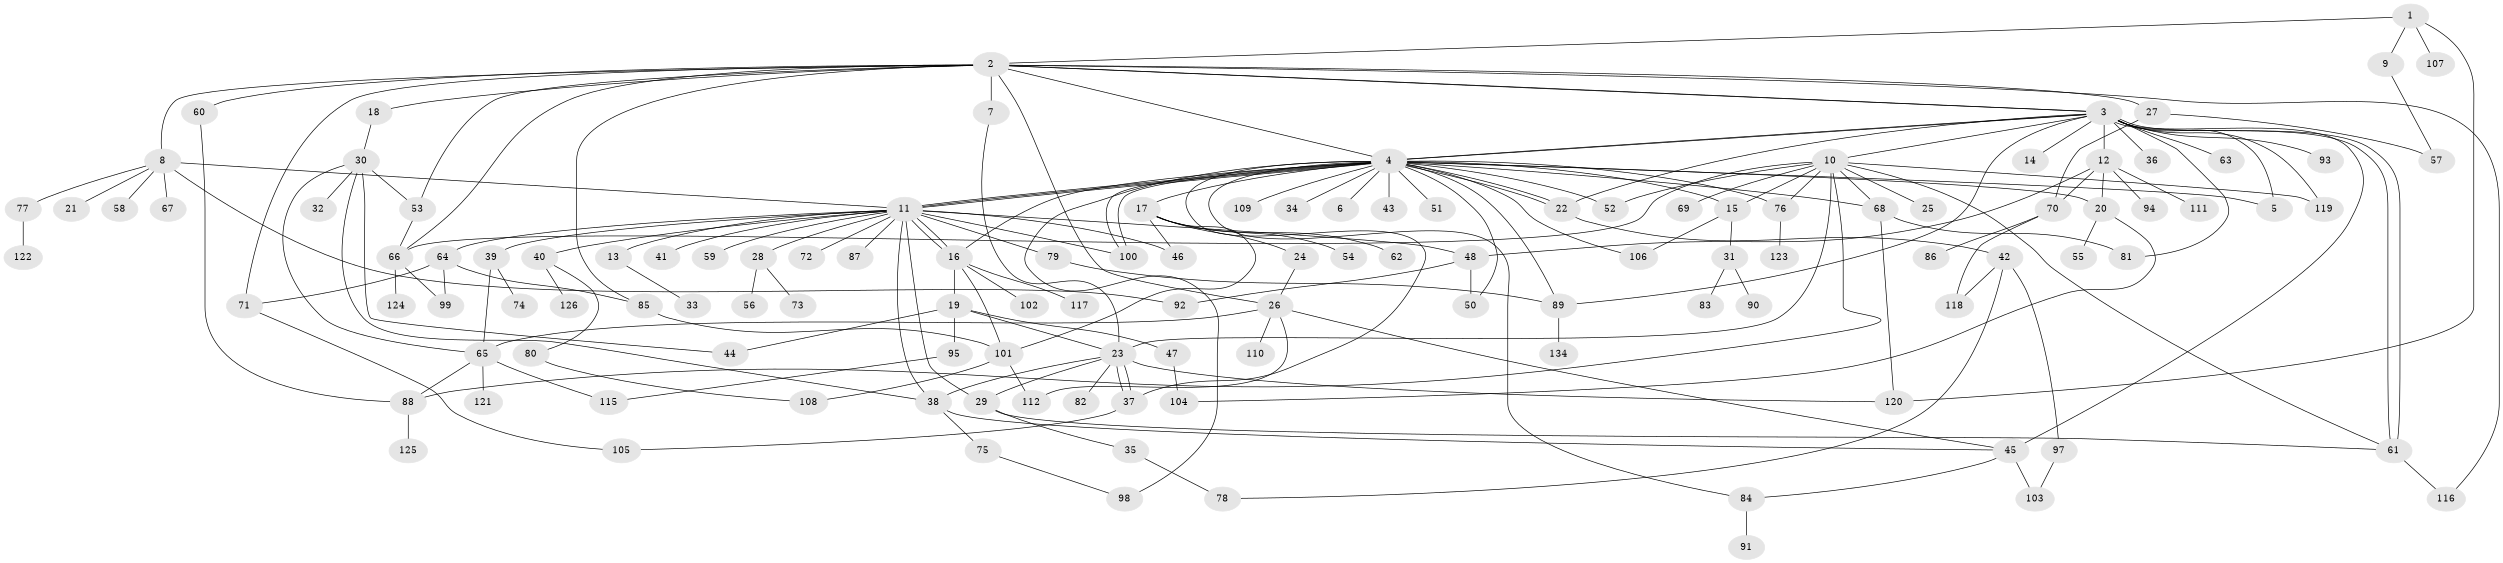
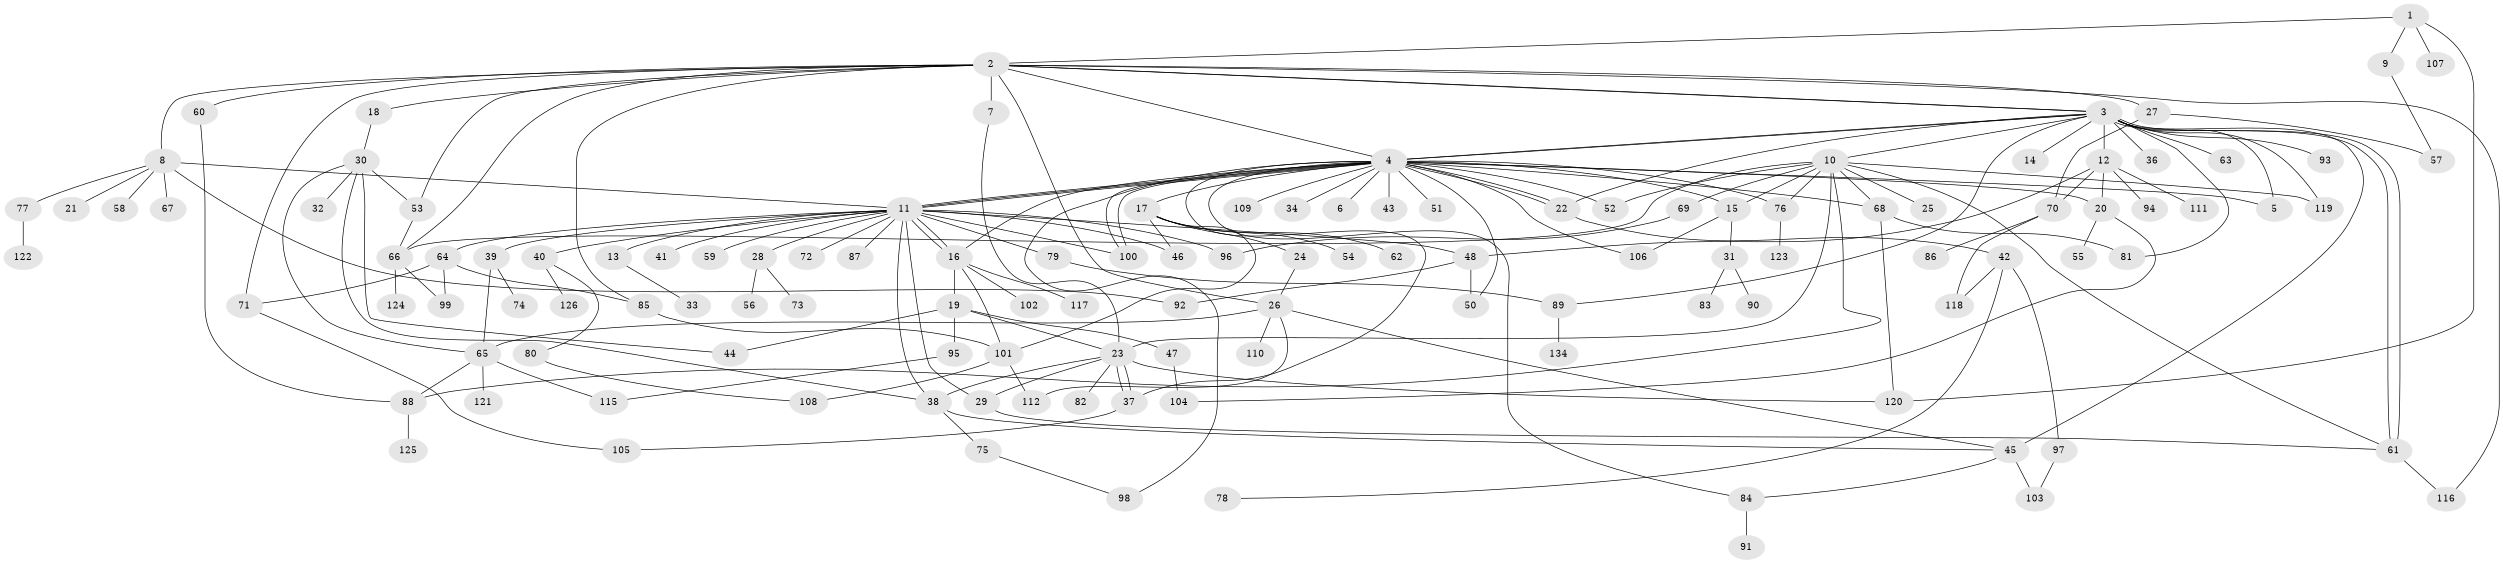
edge "4" -- "89": removed
node "96": added
node "35": removed
